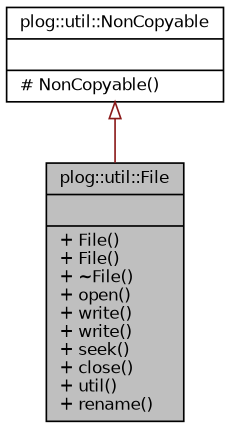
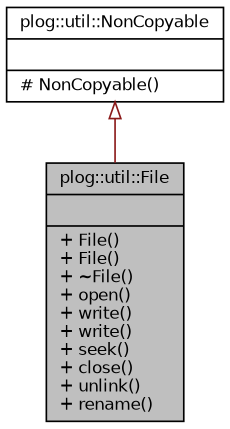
node "plog::util::File": text "+ util()" -> "+ unlink()"
